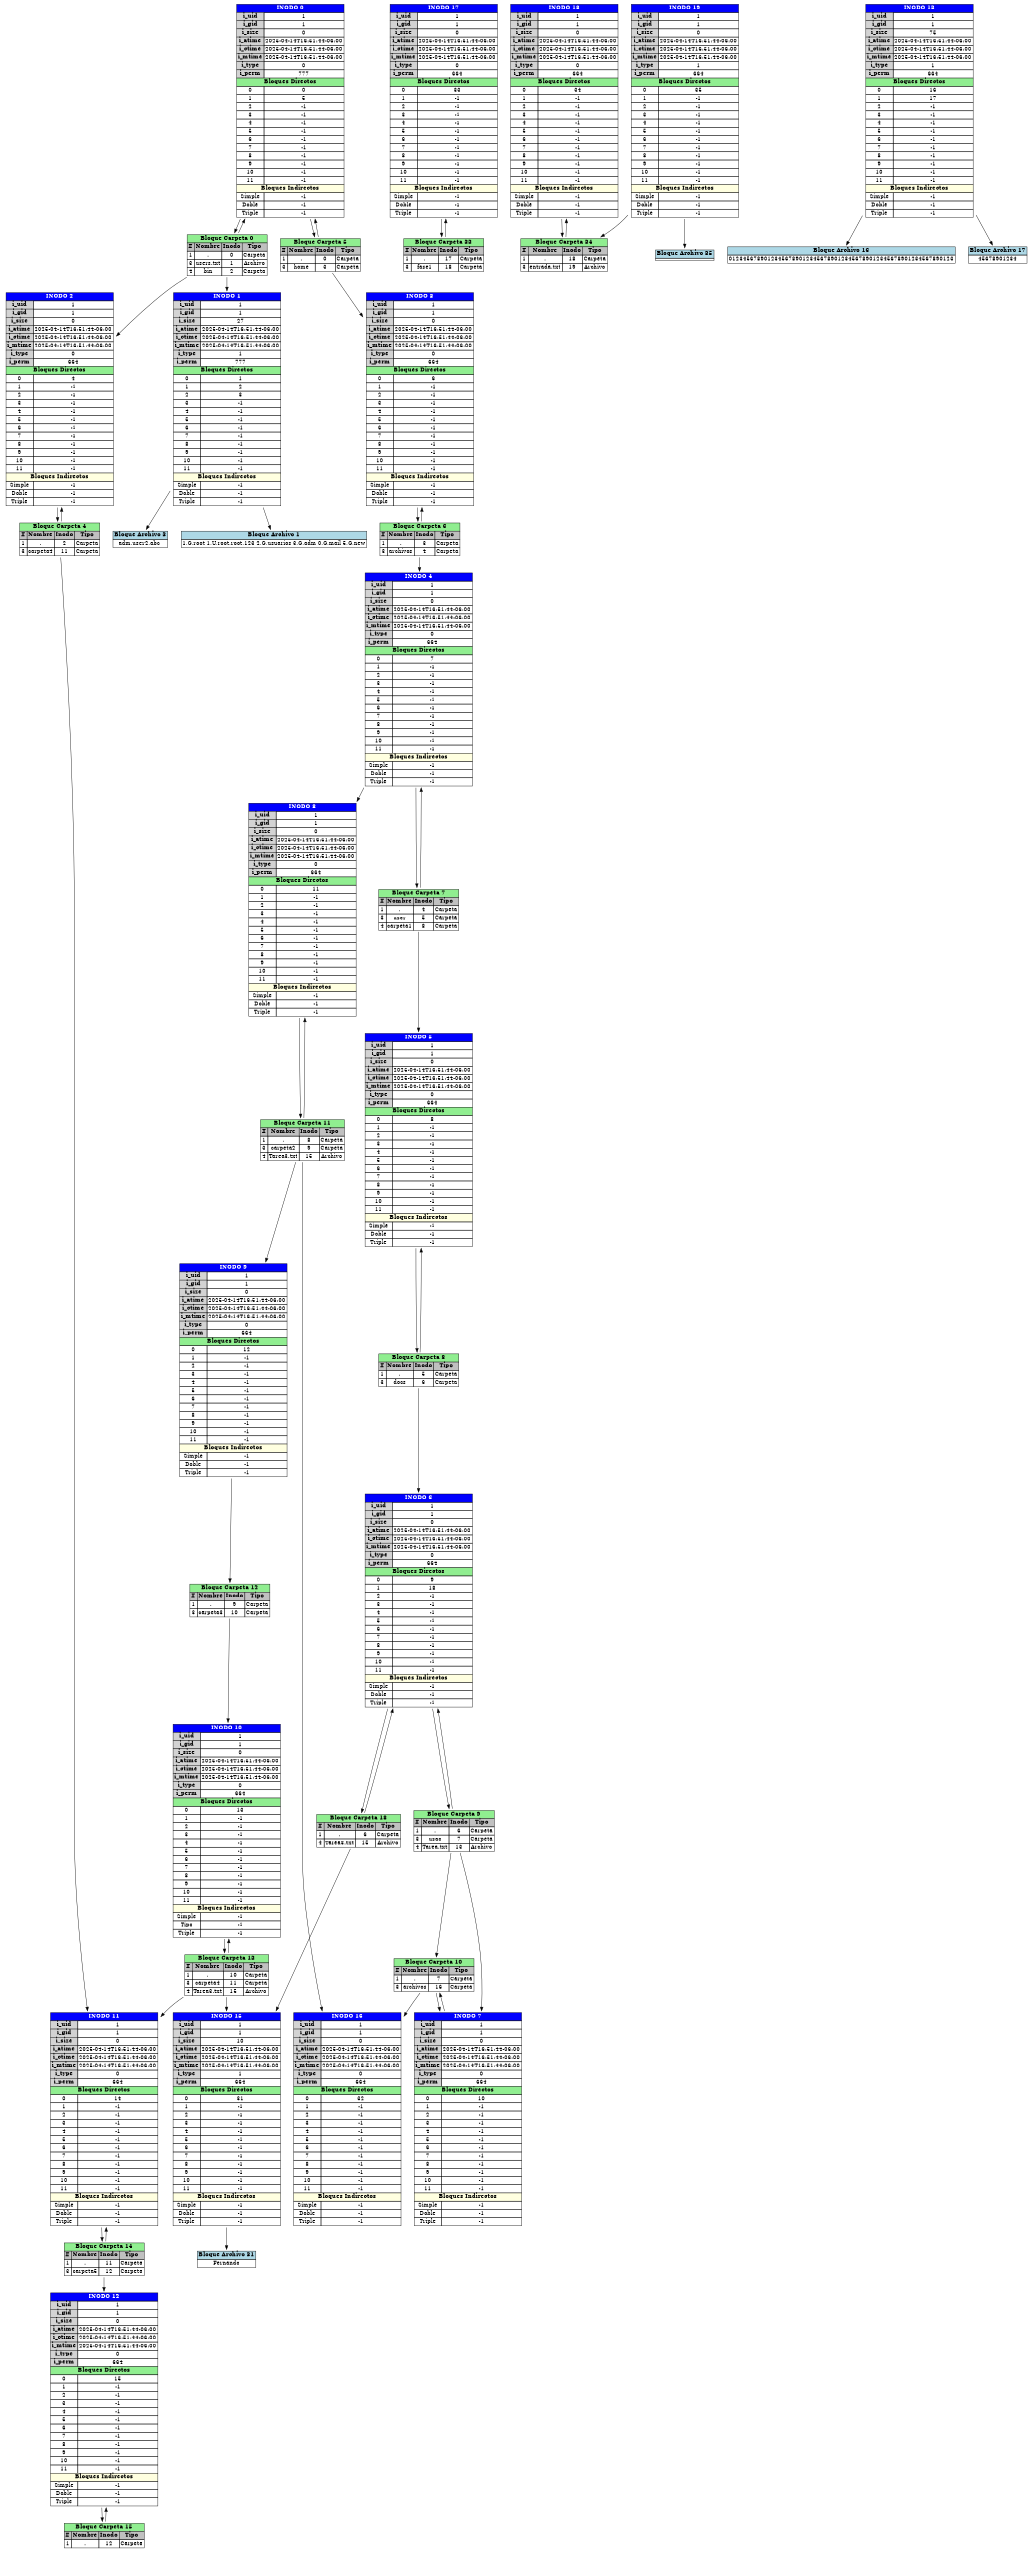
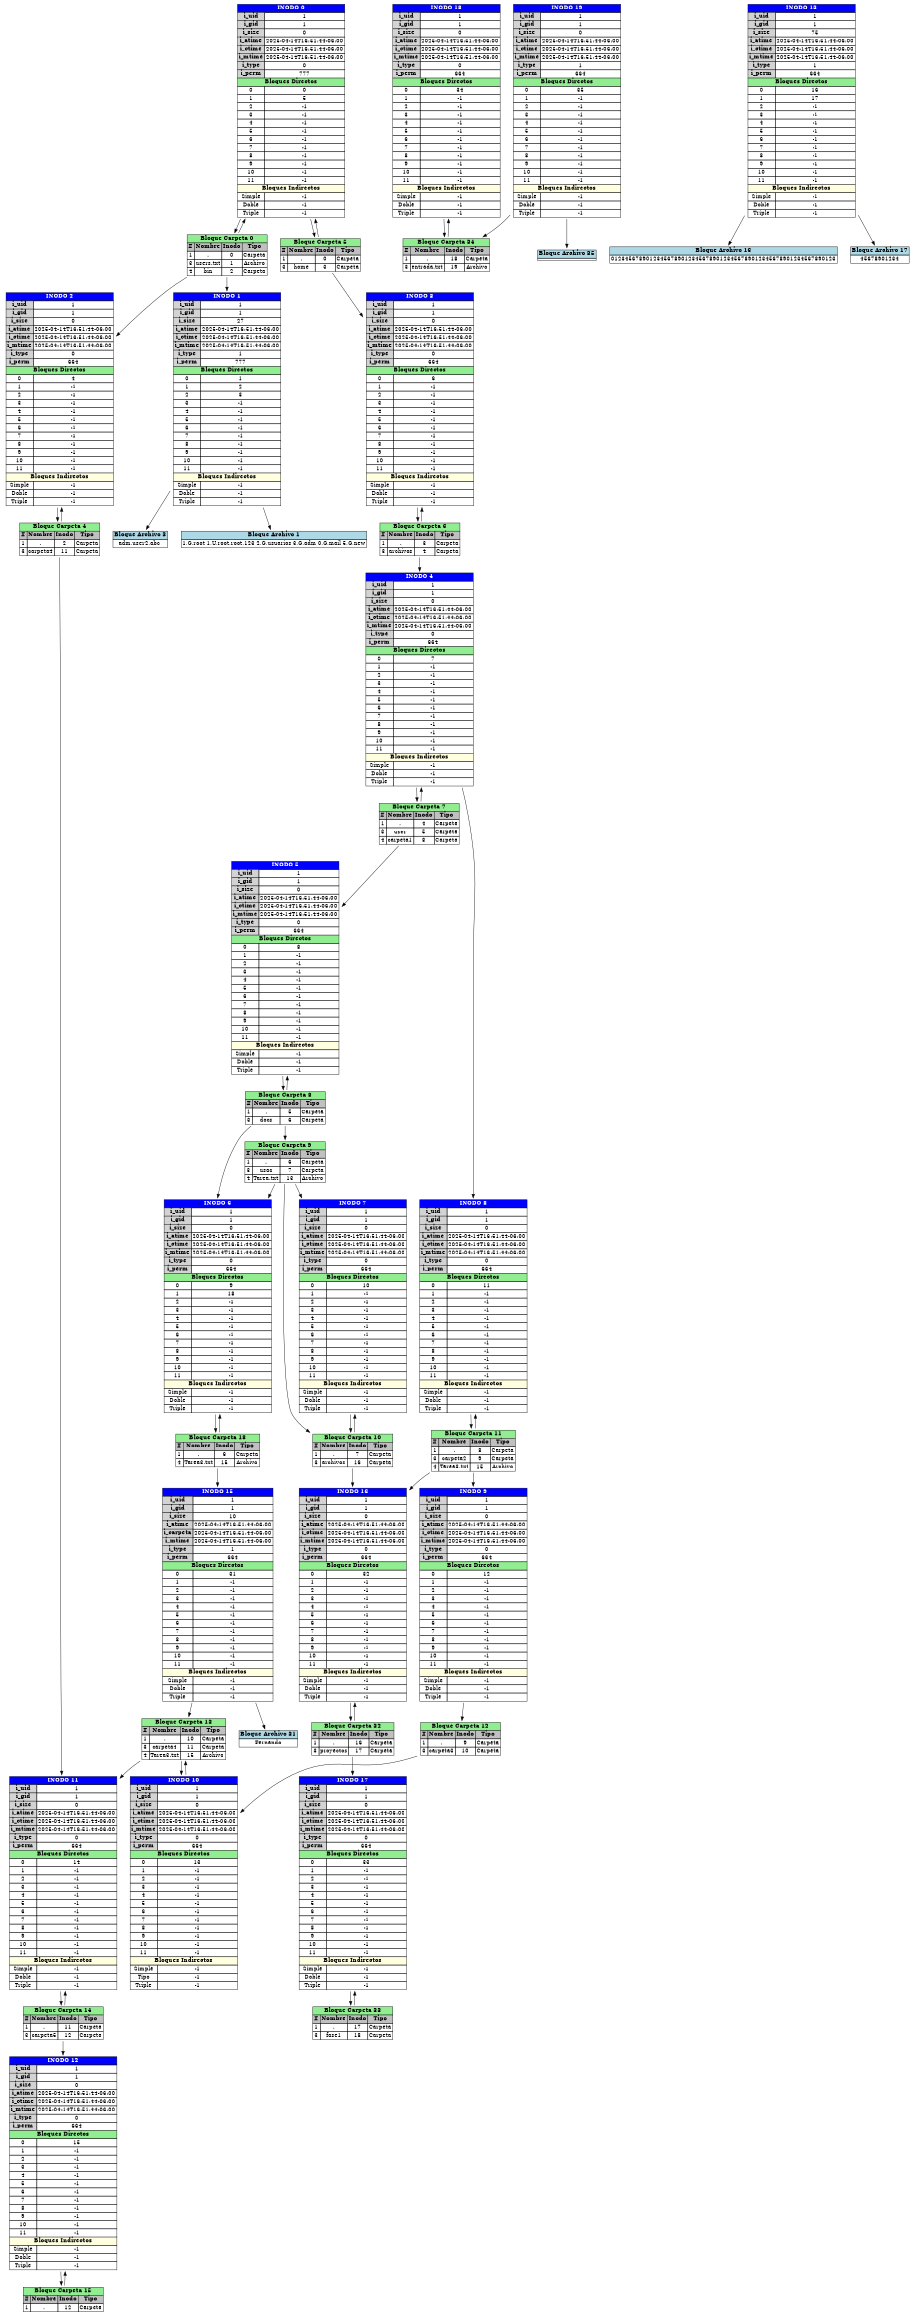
node "Bloque Carpeta 32": added
edge "INODO 6" -> "Bloque Carpeta 9": now "Bloque Carpeta 8" -> "Bloque Carpeta 9"
edge "Bloque Carpeta 13" -> "INODO 15": reversed
node "INODO 15": text "i_ctime" -> "i_carpeta"
